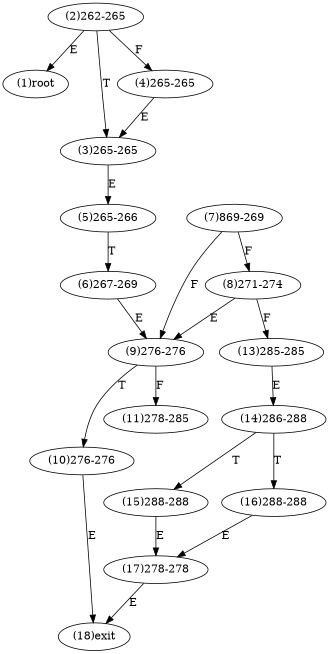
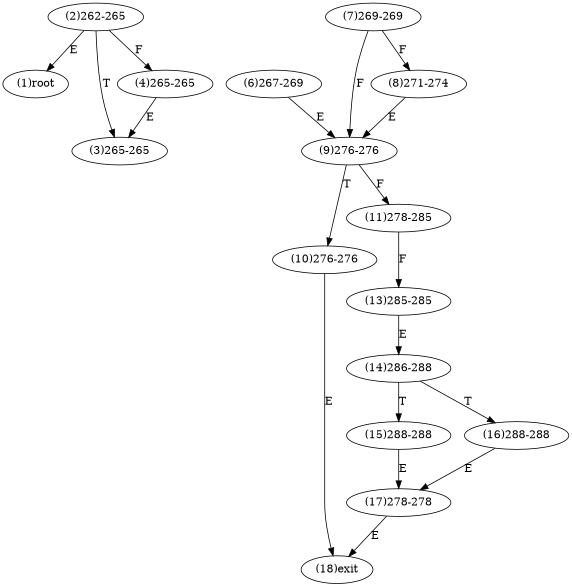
node "(5)265-266": removed
node "(7)869-269": label "(7)869-269" -> "(7)269-269"
edge "(8)271-274" -> "(13)285-285": now "(11)278-285" -> "(13)285-285"
